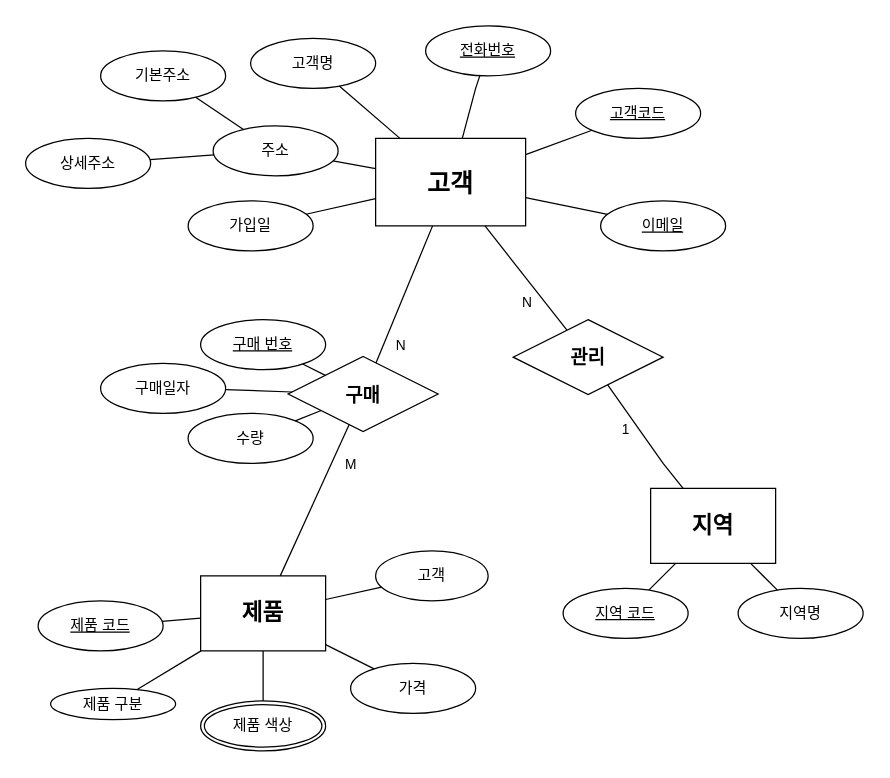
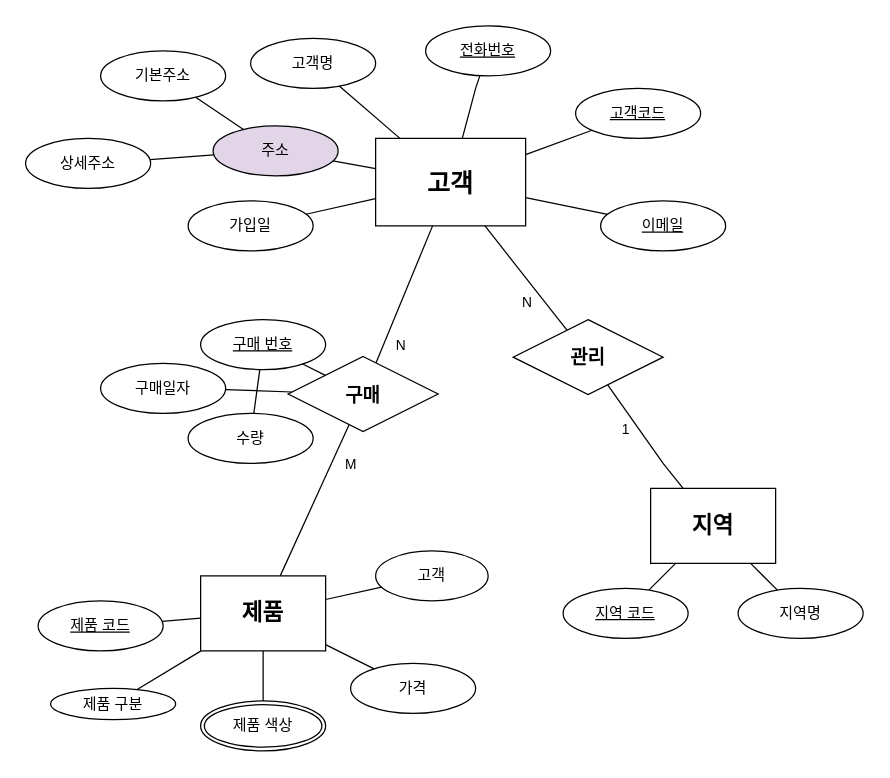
node "주소": fillcolor #ffffff -> #e1d5e7
edge "구매" -- "수량": now "구매 번호" -- "수량"
